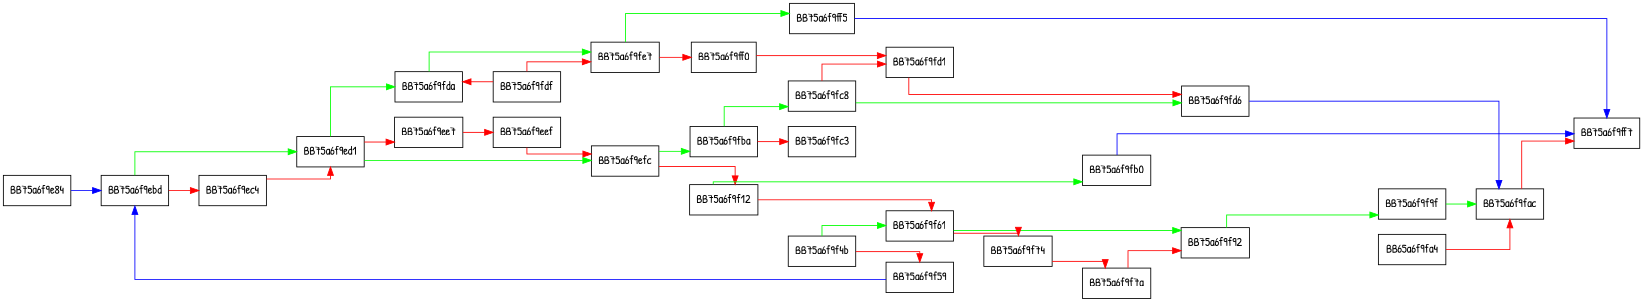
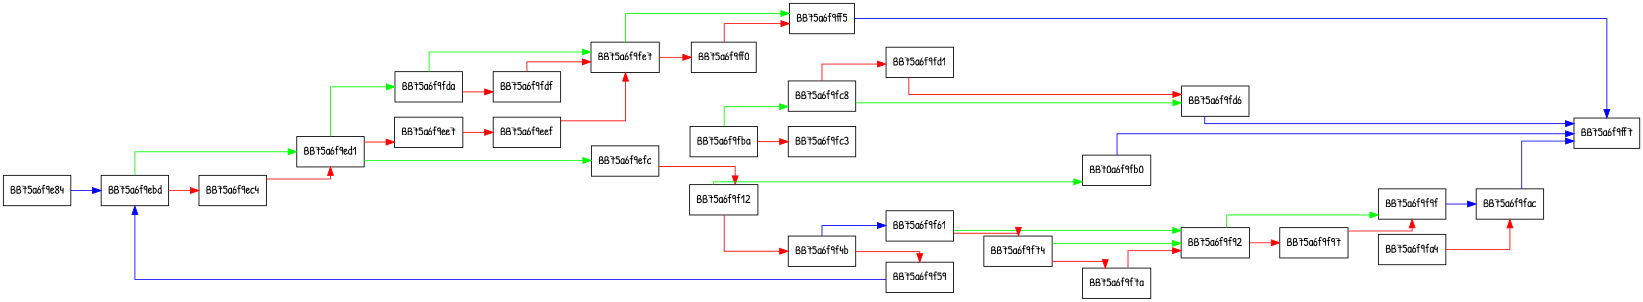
edge "BB75a6f9ff0" -> "BB75a6f9fd1": now "BB75a6f9ff0" -> "BB75a6f9ff5"
edge "BB75a6f9fdf" -> "BB75a6f9fda": reversed
edge "BB75a6f9fd6" -> "BB75a6f9fac": now "BB75a6f9fd6" -> "BB75a6f9ff7"
edge "BB75a6f9fac" -> "BB75a6f9ff7": color red -> blue
edge "BB75a6f9efc" -> "BB75a6f9fba": removed
edge "BB75a6f9eef" -> "BB75a6f9efc": now "BB75a6f9eef" -> "BB75a6f9fe7"
node "BB75a6f9fb0": label "BB75a6f9fb0" -> "BB70a6f9fb0"
edge "BB75a6f9f12" -> "BB75a6f9f61": now "BB75a6f9f12" -> "BB75a6f9f4b"
edge "BB75a6f9f9f" -> "BB75a6f9fac": color green -> blue
edge "BB75a6f9f4b" -> "BB75a6f9f61": color green -> blue
edge "BB75a6f9f74" -> "BB75a6f9f92": added
node "BB75a6f9f97": added
node "BB65a6f9fa4": label "BB65a6f9fa4" -> "BB75a6f9fa4"
